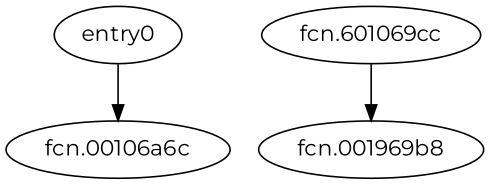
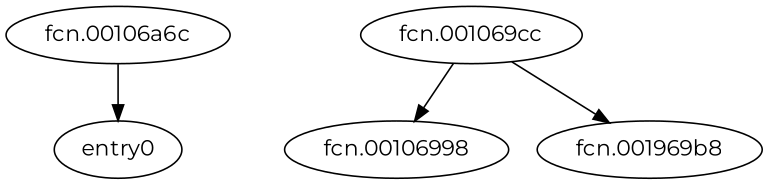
node "fcn.601069cc": label "fcn.601069cc" -> "fcn.001069cc"
edge "entry0" -> "fcn.00106a6c": reversed
node "fcn.00106998": added
